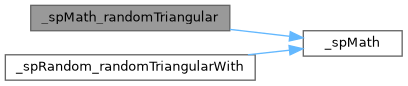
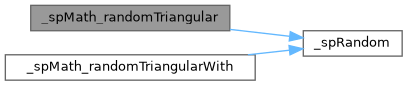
node "_spMath": label "_spMath" -> "_spRandom"
node "_spRandom_randomTriangularWith": label "_spRandom_randomTriangularWith" -> "_spMath_randomTriangularWith"
